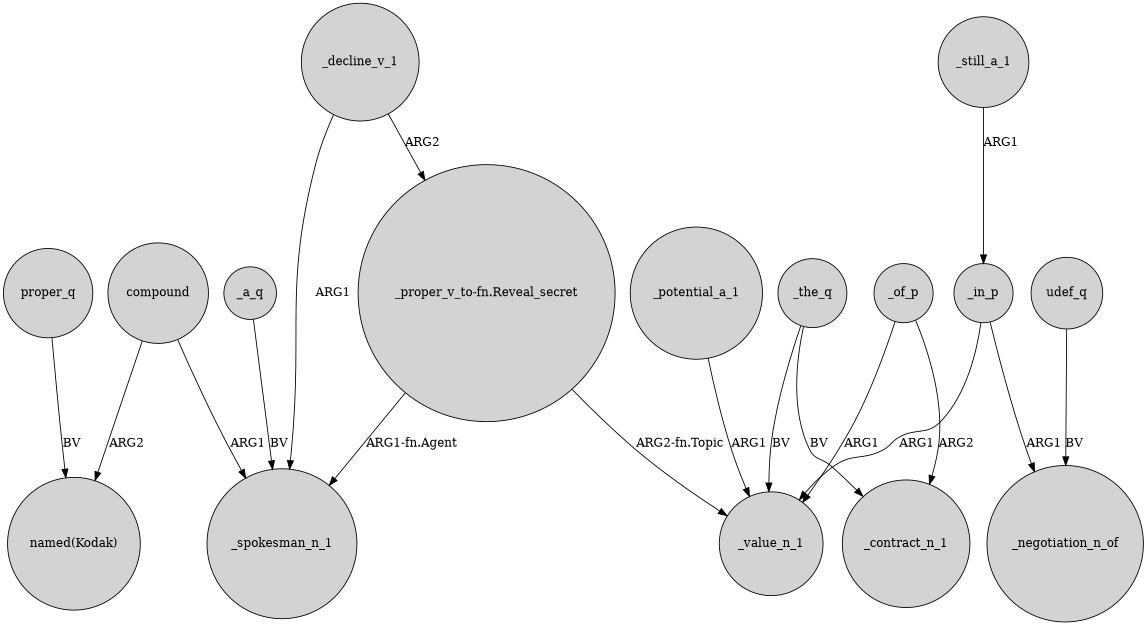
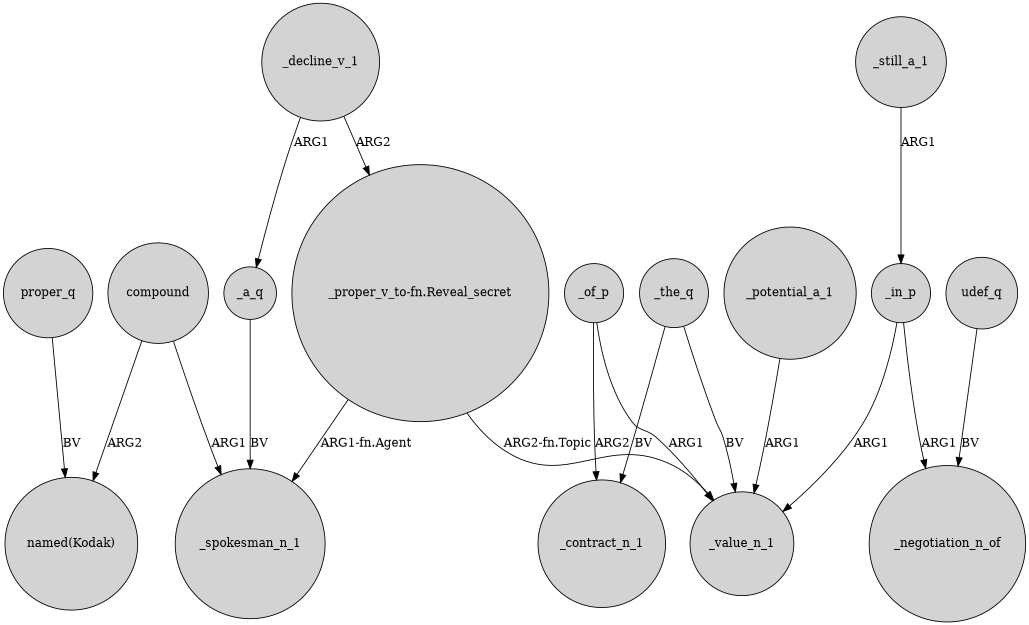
edge "_decline_v_1" -> "_spokesman_n_1": now "_decline_v_1" -> "_a_q"
